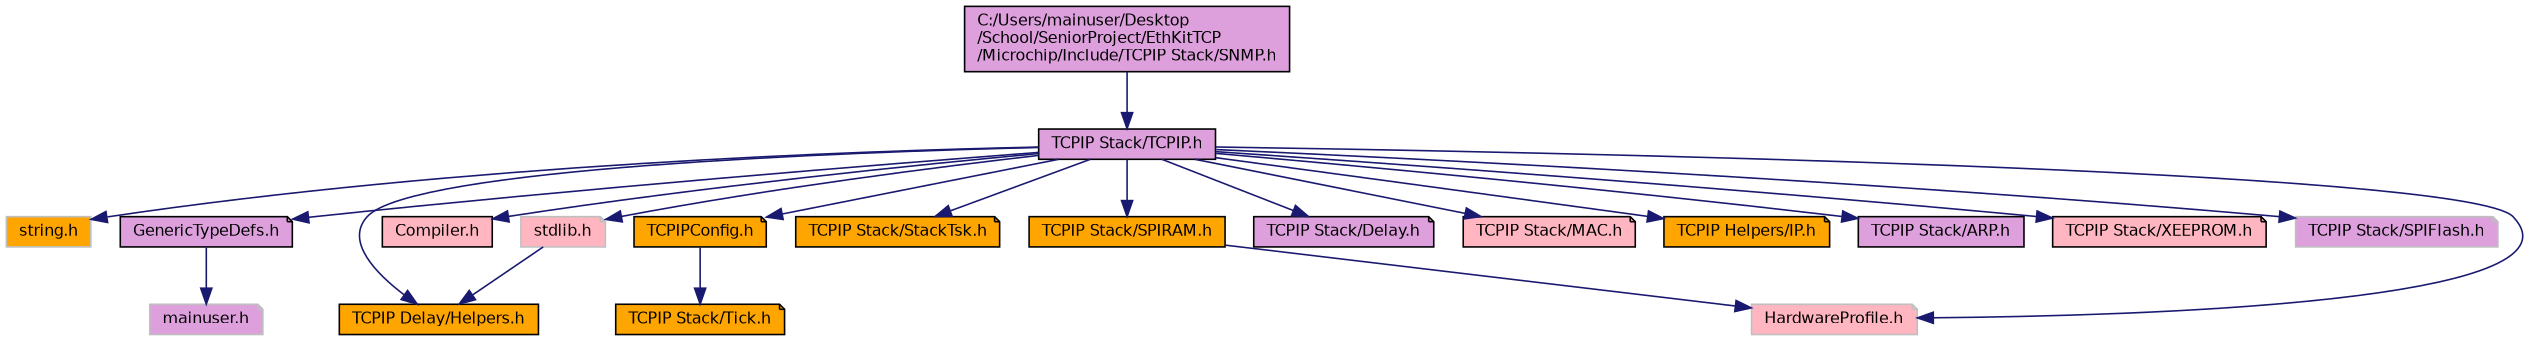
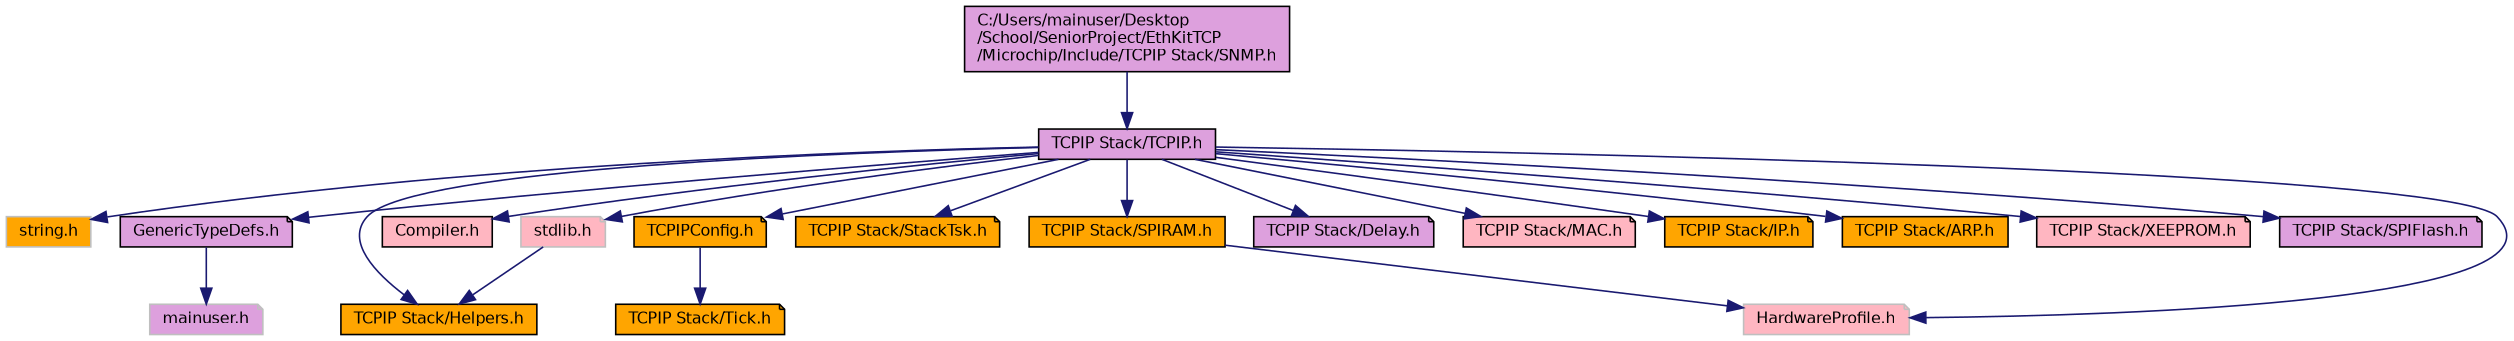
node "TCPIP Helpers/IP.h": label "TCPIP Helpers/IP.h" -> "TCPIP Stack/IP.h"
node "TCPIP Stack/ARP.h": fillcolor plum -> orange
node "TCPIP Stack/SPIFlash.h": color grey75 -> black
node "TCPIP Delay/Helpers.h": label "TCPIP Delay/Helpers.h" -> "TCPIP Stack/Helpers.h"
